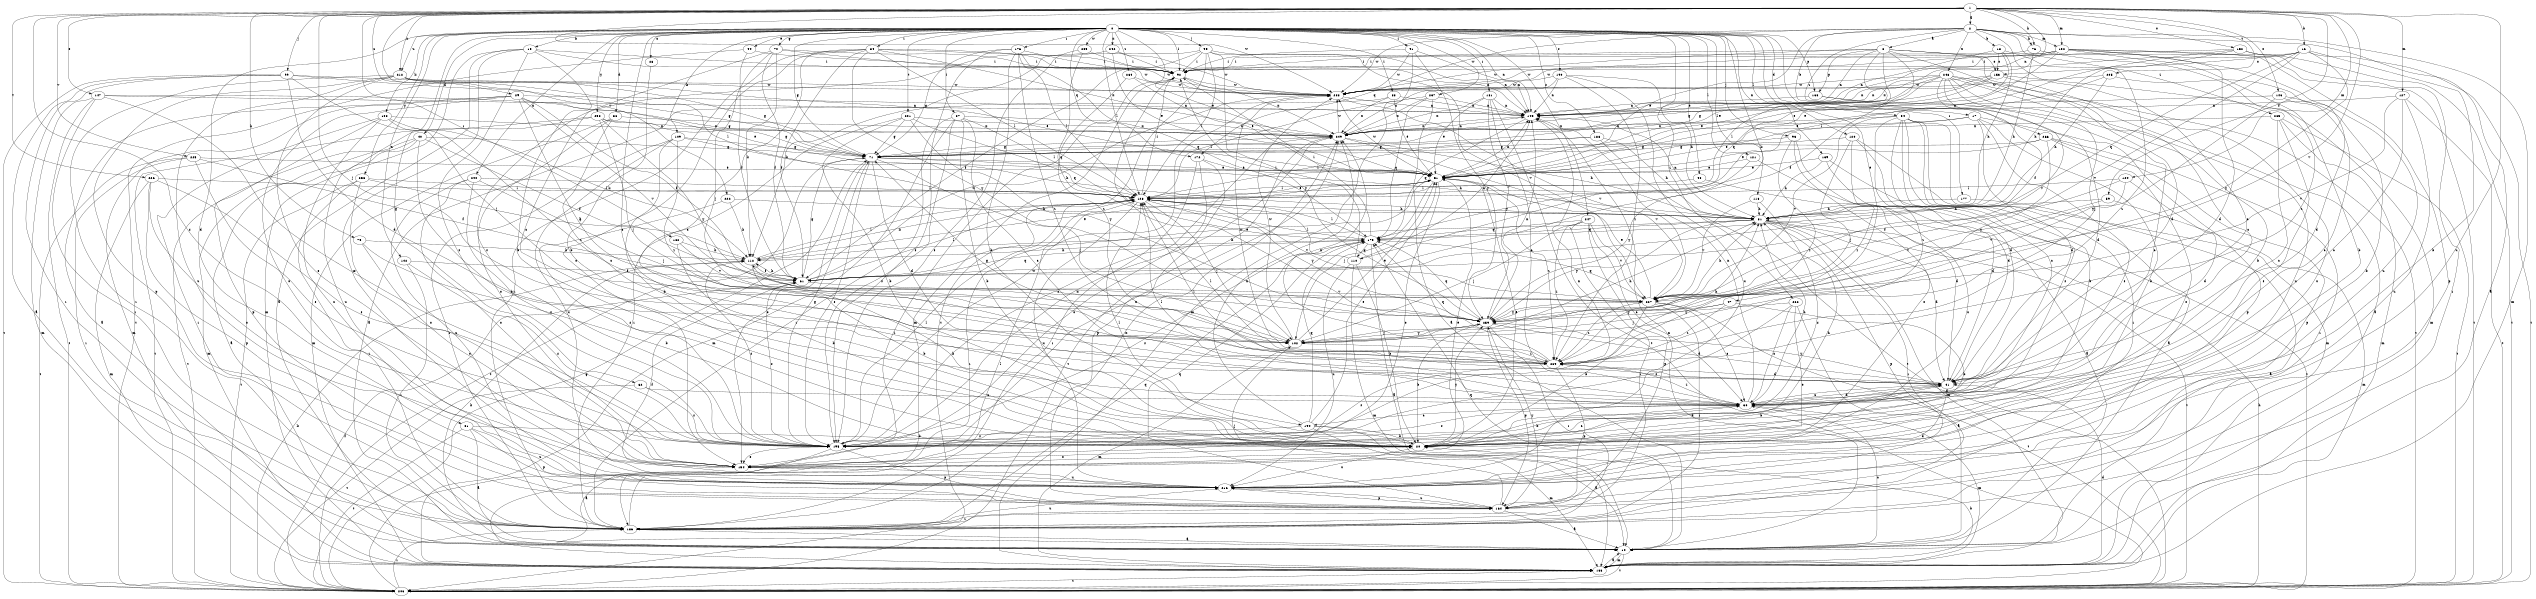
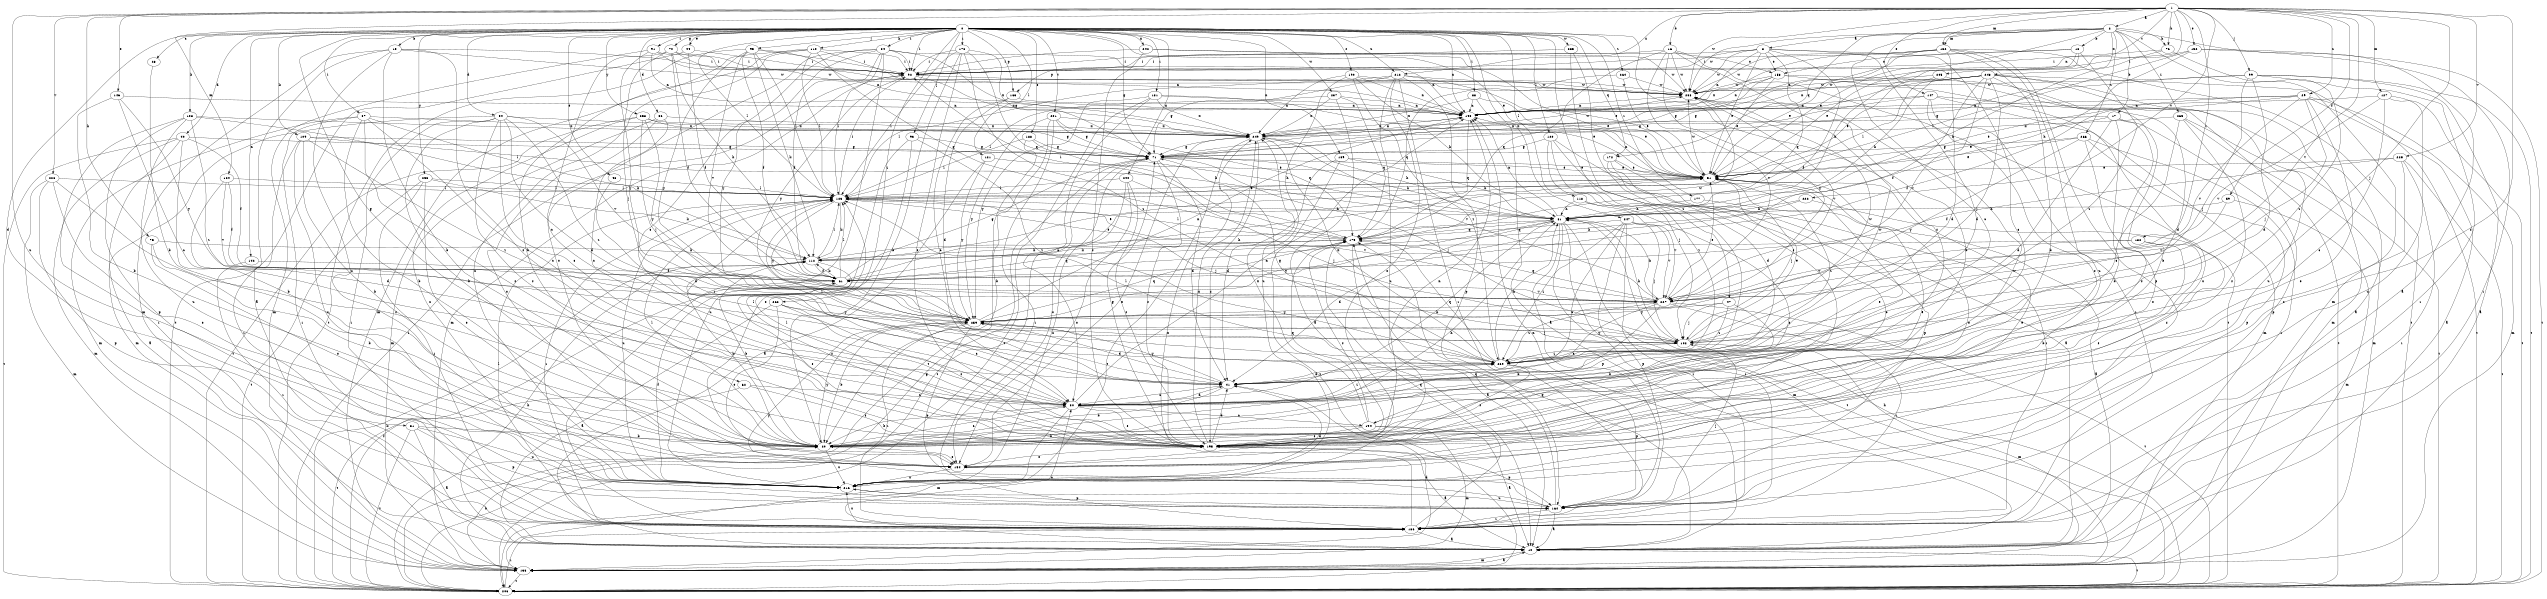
edge "175" -> "110": reversed
edge "142" -> "195": now "182" -> "195"
